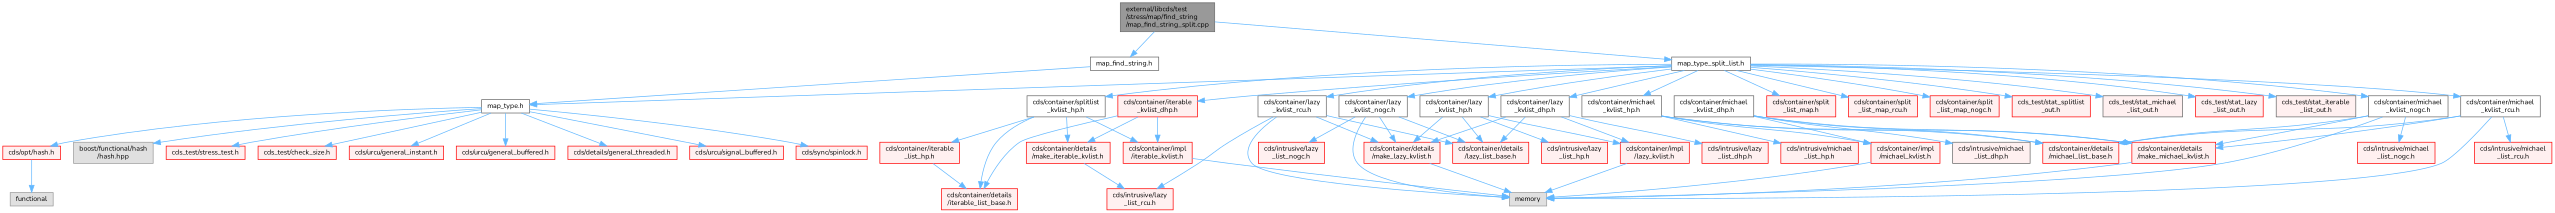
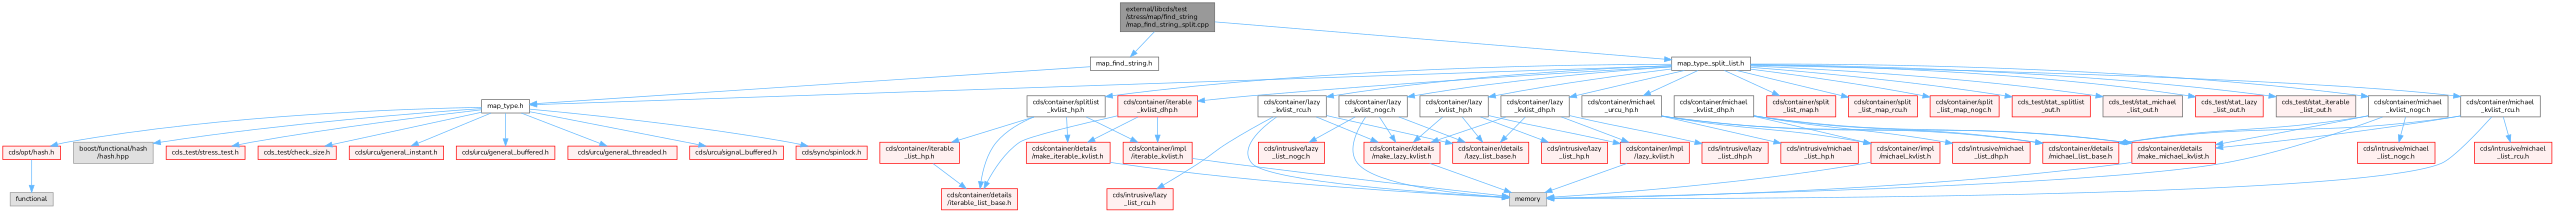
node "cds/container/michael _kvlist_hp.h": label "cds/container/michael _kvlist_hp.h" -> "cds/container/michael _urcu_hp.h"
node "cds/details/general_threaded.h": label "cds/details/general_threaded.h" -> "cds/urcu/general_threaded.h"
node "cds/intrusive/michael _list_dhp.h": color grey40 -> red
edge "cds/container/details /make_iterable_kvlist.h" -> "cds/intrusive/lazy _list_rcu.h": now "cds/container/details /make_iterable_kvlist.h" -> "memory"
